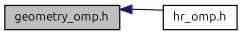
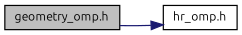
edge "hr_omp.h" -> "geometry_omp.h": reversed
